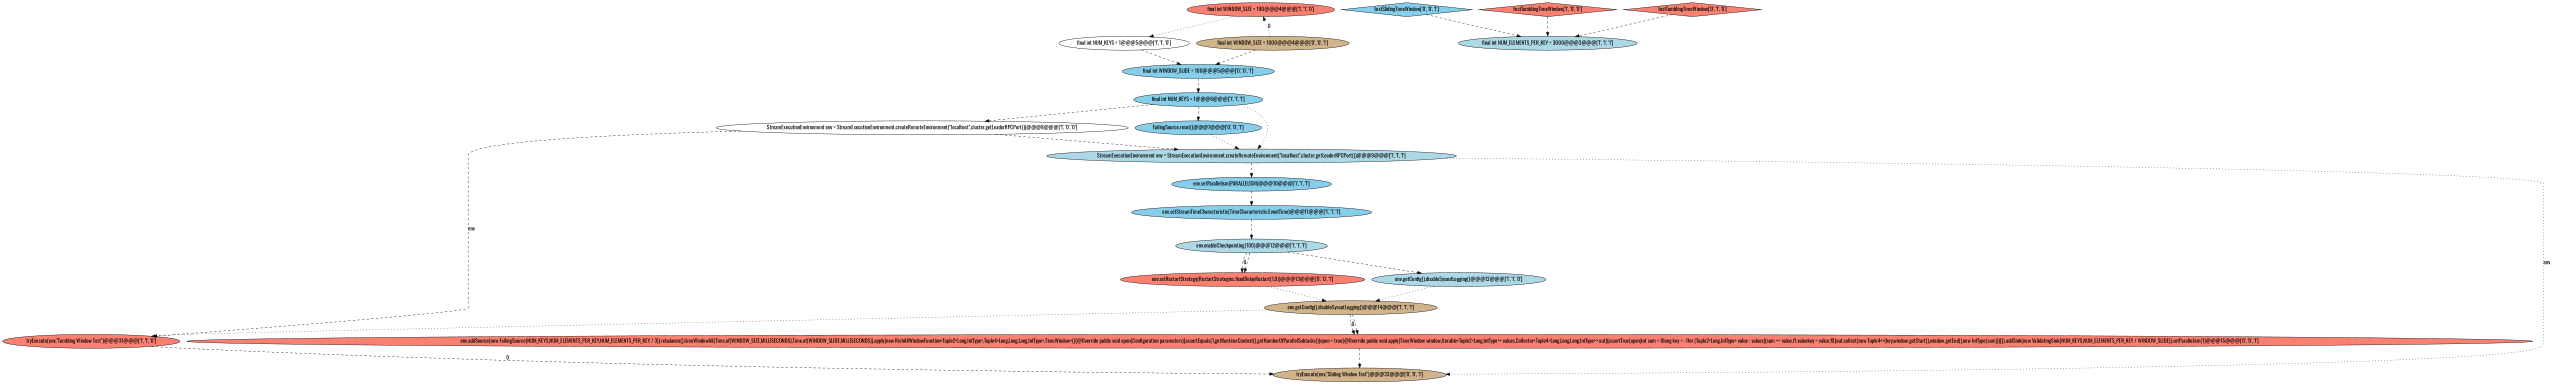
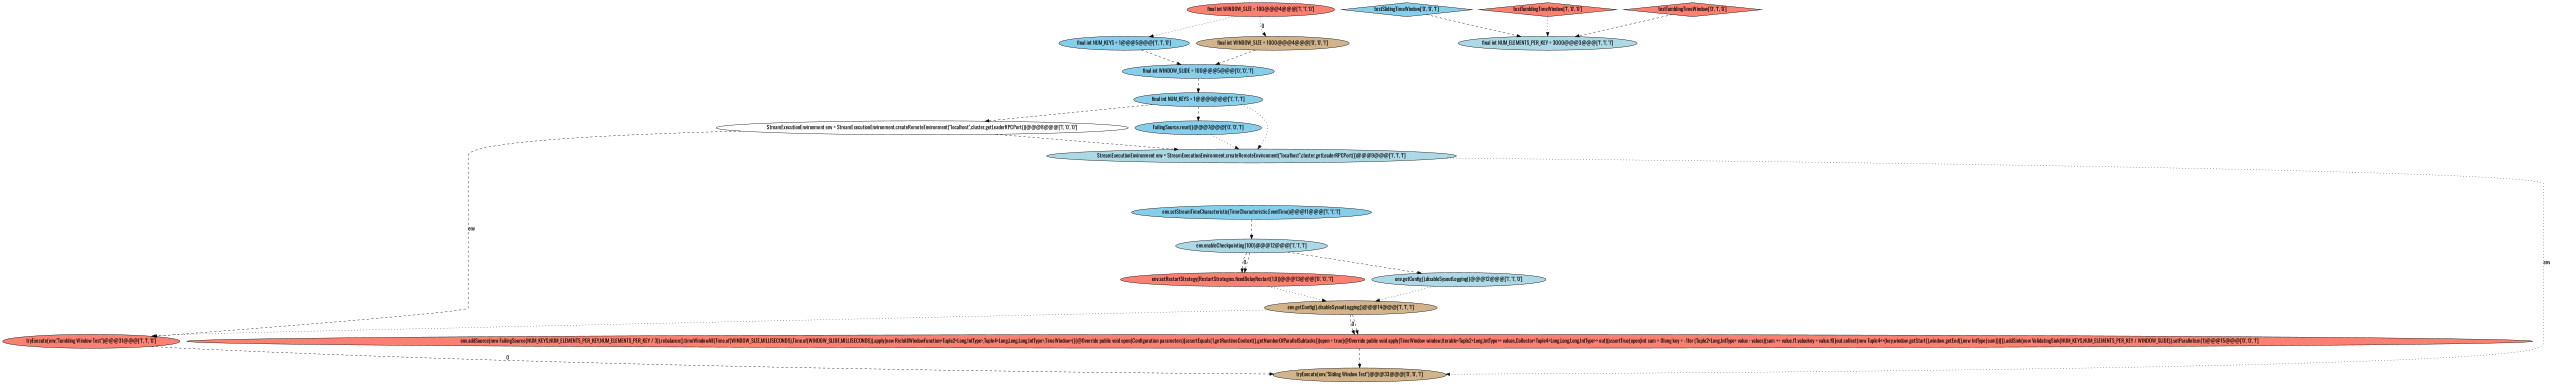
edge "testTumblingTimeWindow['1', '0', '0']" -> "final int NUM_ELEMENTS_PER_KEY = 3000@@@3@@@['1', '1', '1']": style dashed -> dotted
edge "final int WINDOW_SIZE = 1000@@@4@@@['0', '0', '1']" -> "final int WINDOW_SIZE = 100@@@4@@@['1', '1', '0']": reversed
node "final int NUM_KEYS = 1@@@5@@@['1', '1', '0']": fillcolor white -> skyblue
node "env.setParallelism(PARALLELISM)@@@10@@@['1', '1', '1']": removed
